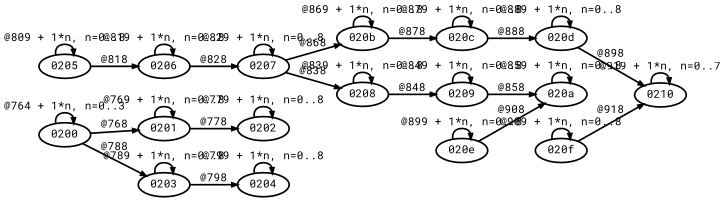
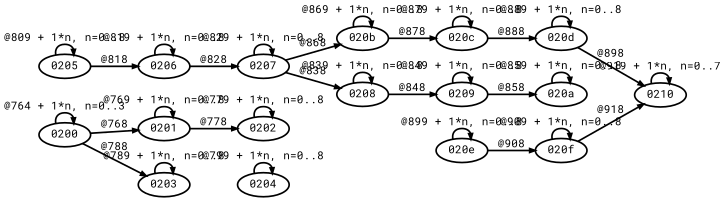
edge "020e" -> "020a": now "020e" -> "020f"
edge "0203" -> "0204": removed, label "@798"
